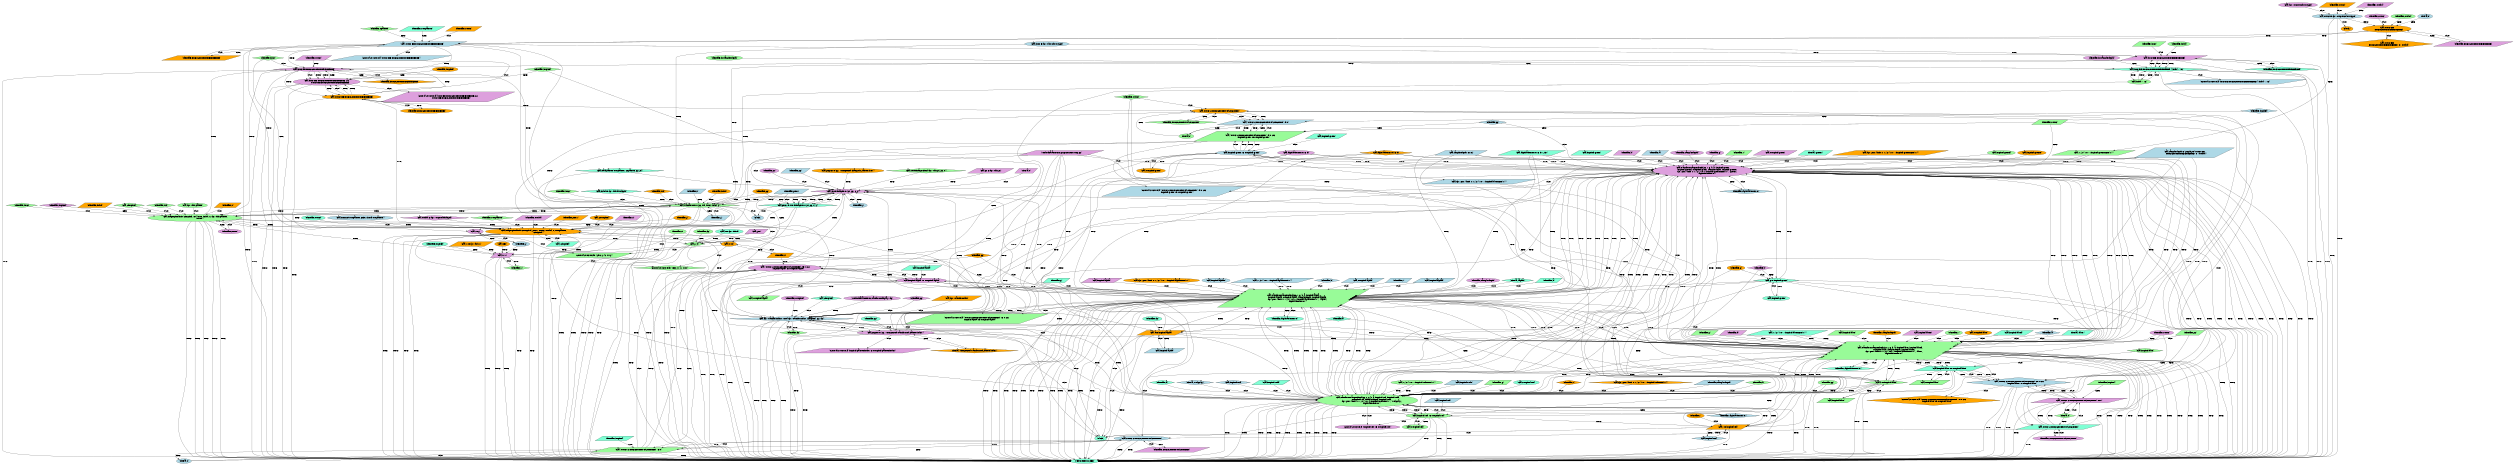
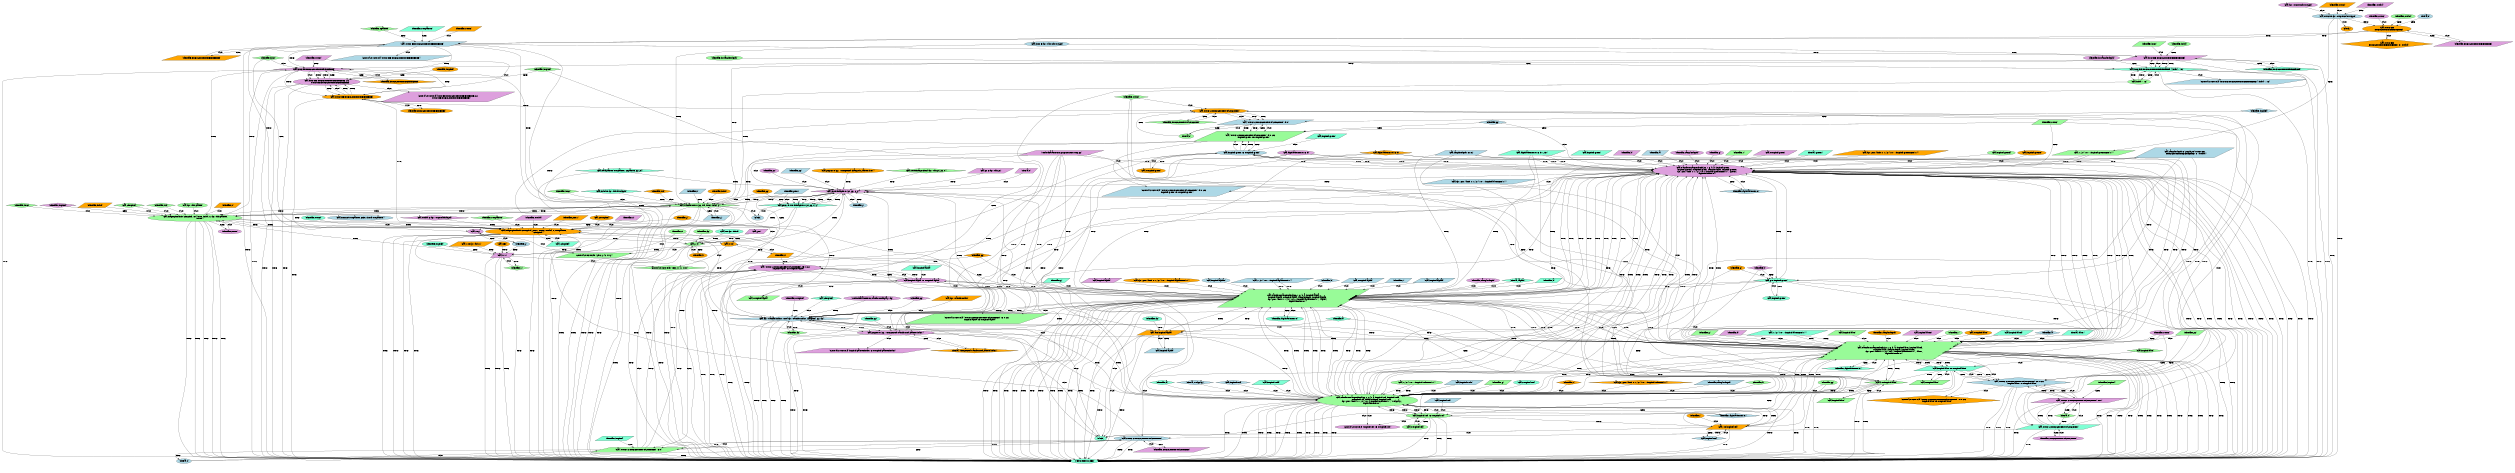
edge "(Call,in_pixel.green != out_pixel.green)" -> "(Call,dp->pm->limit + 1./(2*((1U<<in_pixel.blue_sBIT)-1)))": now "(Call,in_pixel.green != out_pixel.green)" -> "(Call,g = in_pixel.green)"
node "(Identifier,h)": added
